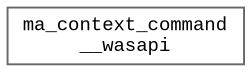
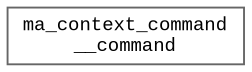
node "ma_context_command __wasapi": label "ma_context_command __wasapi" -> "ma_context_command __command"
